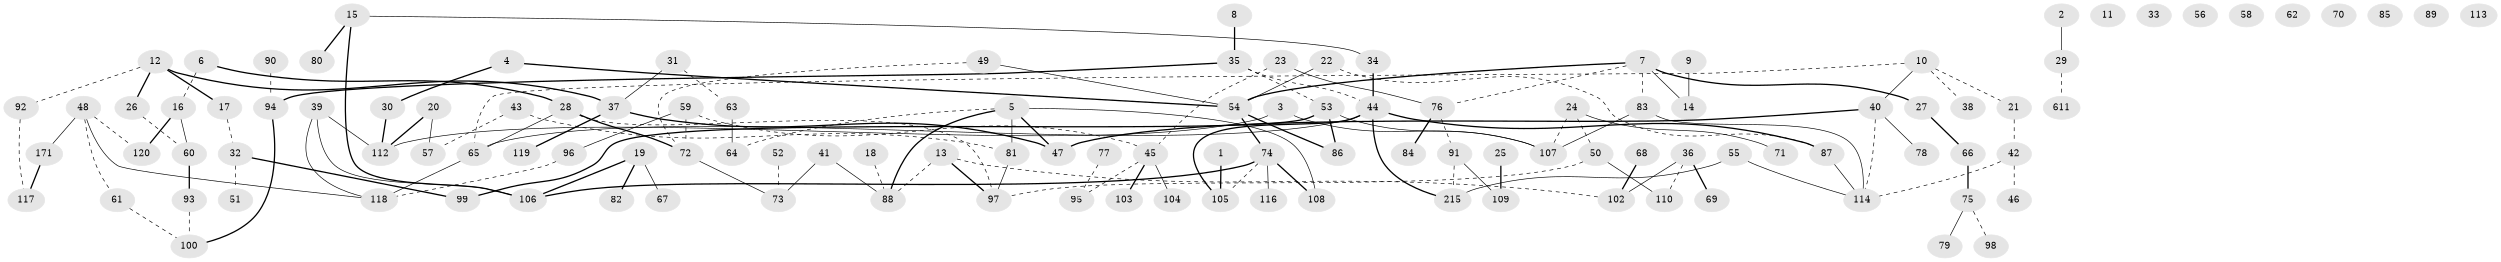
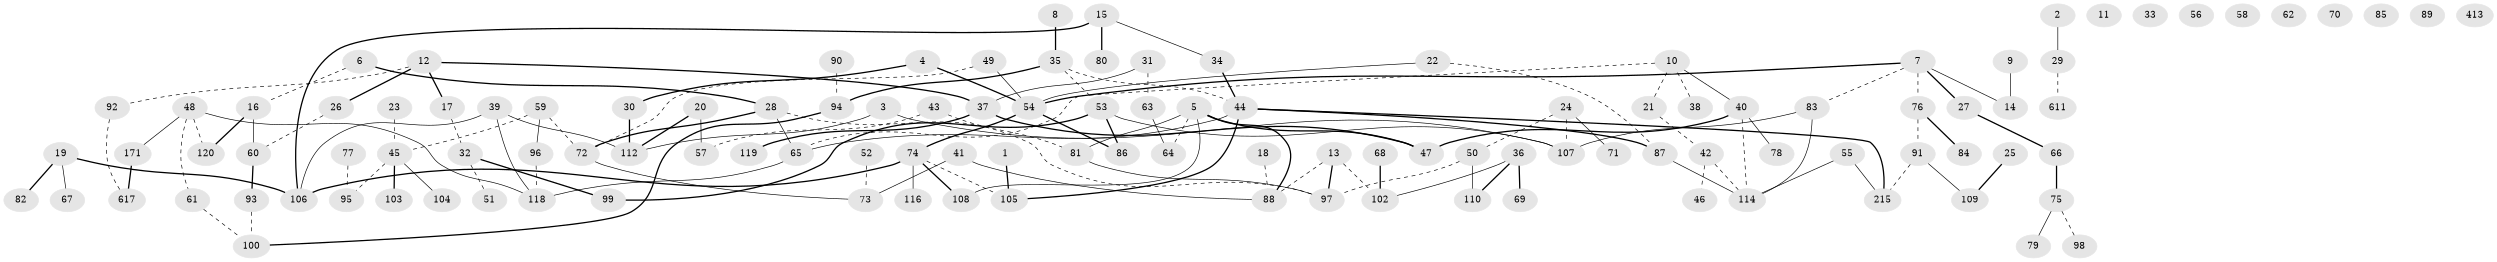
node "113": label "113" -> "413"
edge "23" -- "76": removed
edge "36" -- "110": style dashed -> bold
node "117": label "117" -> "617"
